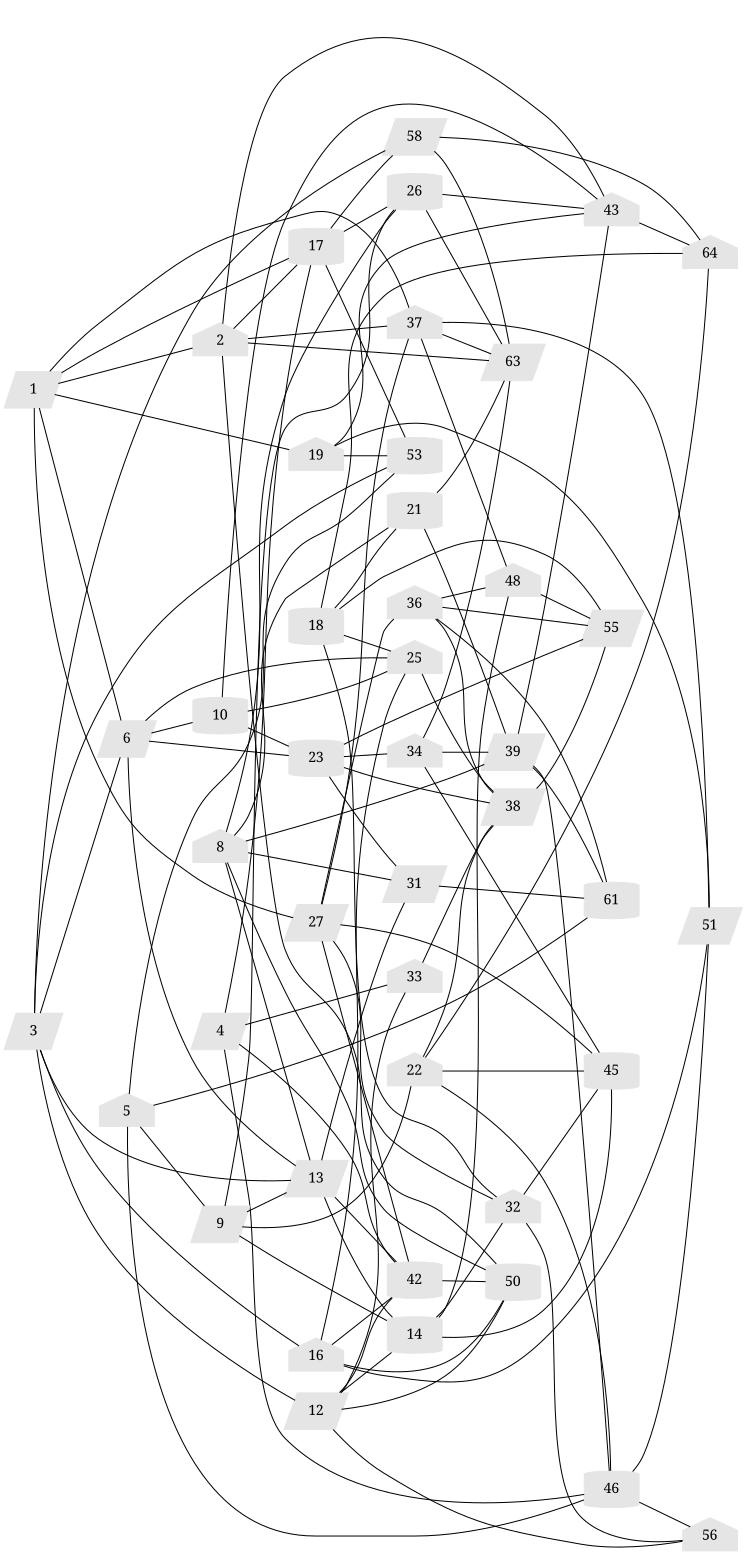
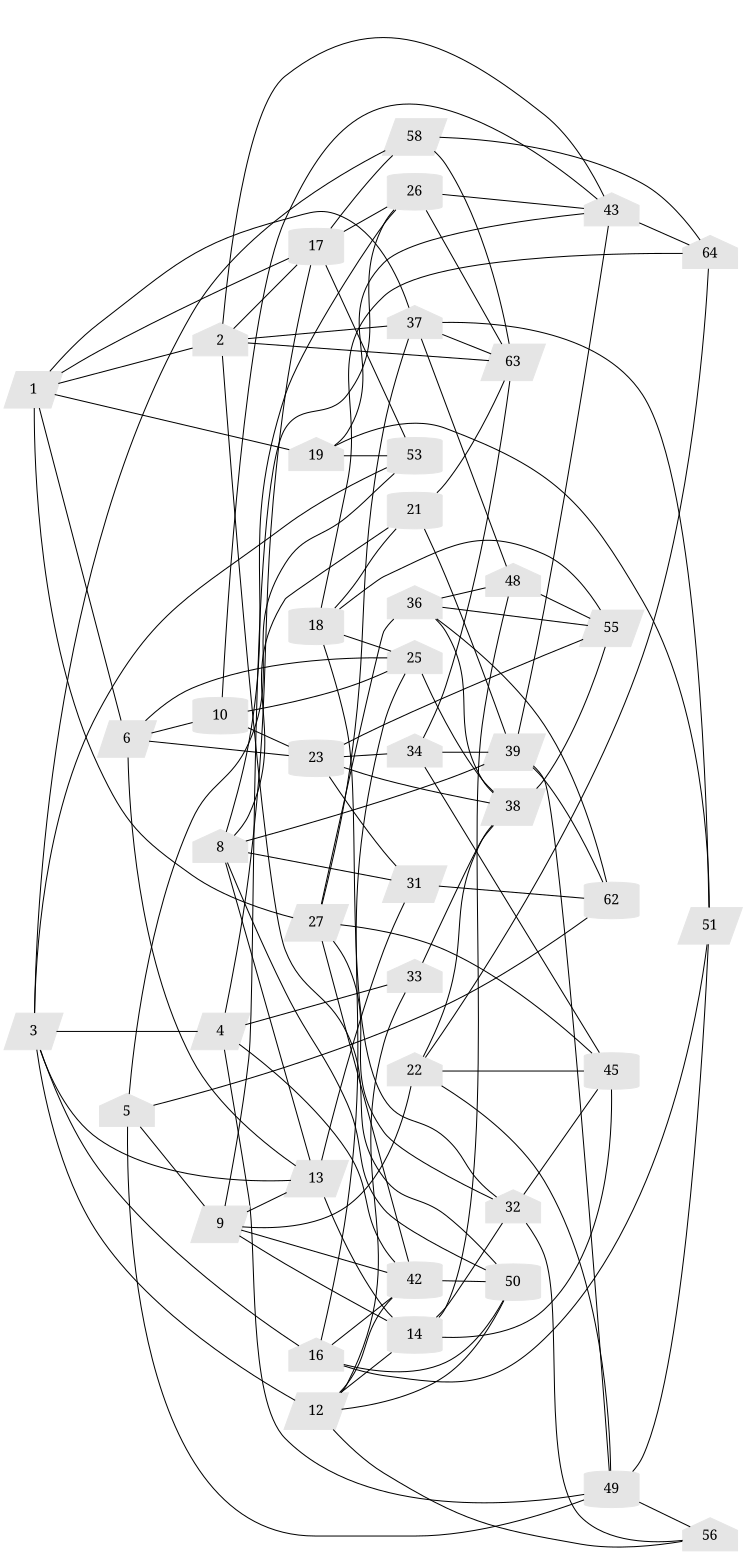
edge "6" -- "3": now "4" -- "3"
node "61": label "61" -> "62"
edge "13" -- "42": now "9" -- "42"
node "46": label "46" -> "49"
